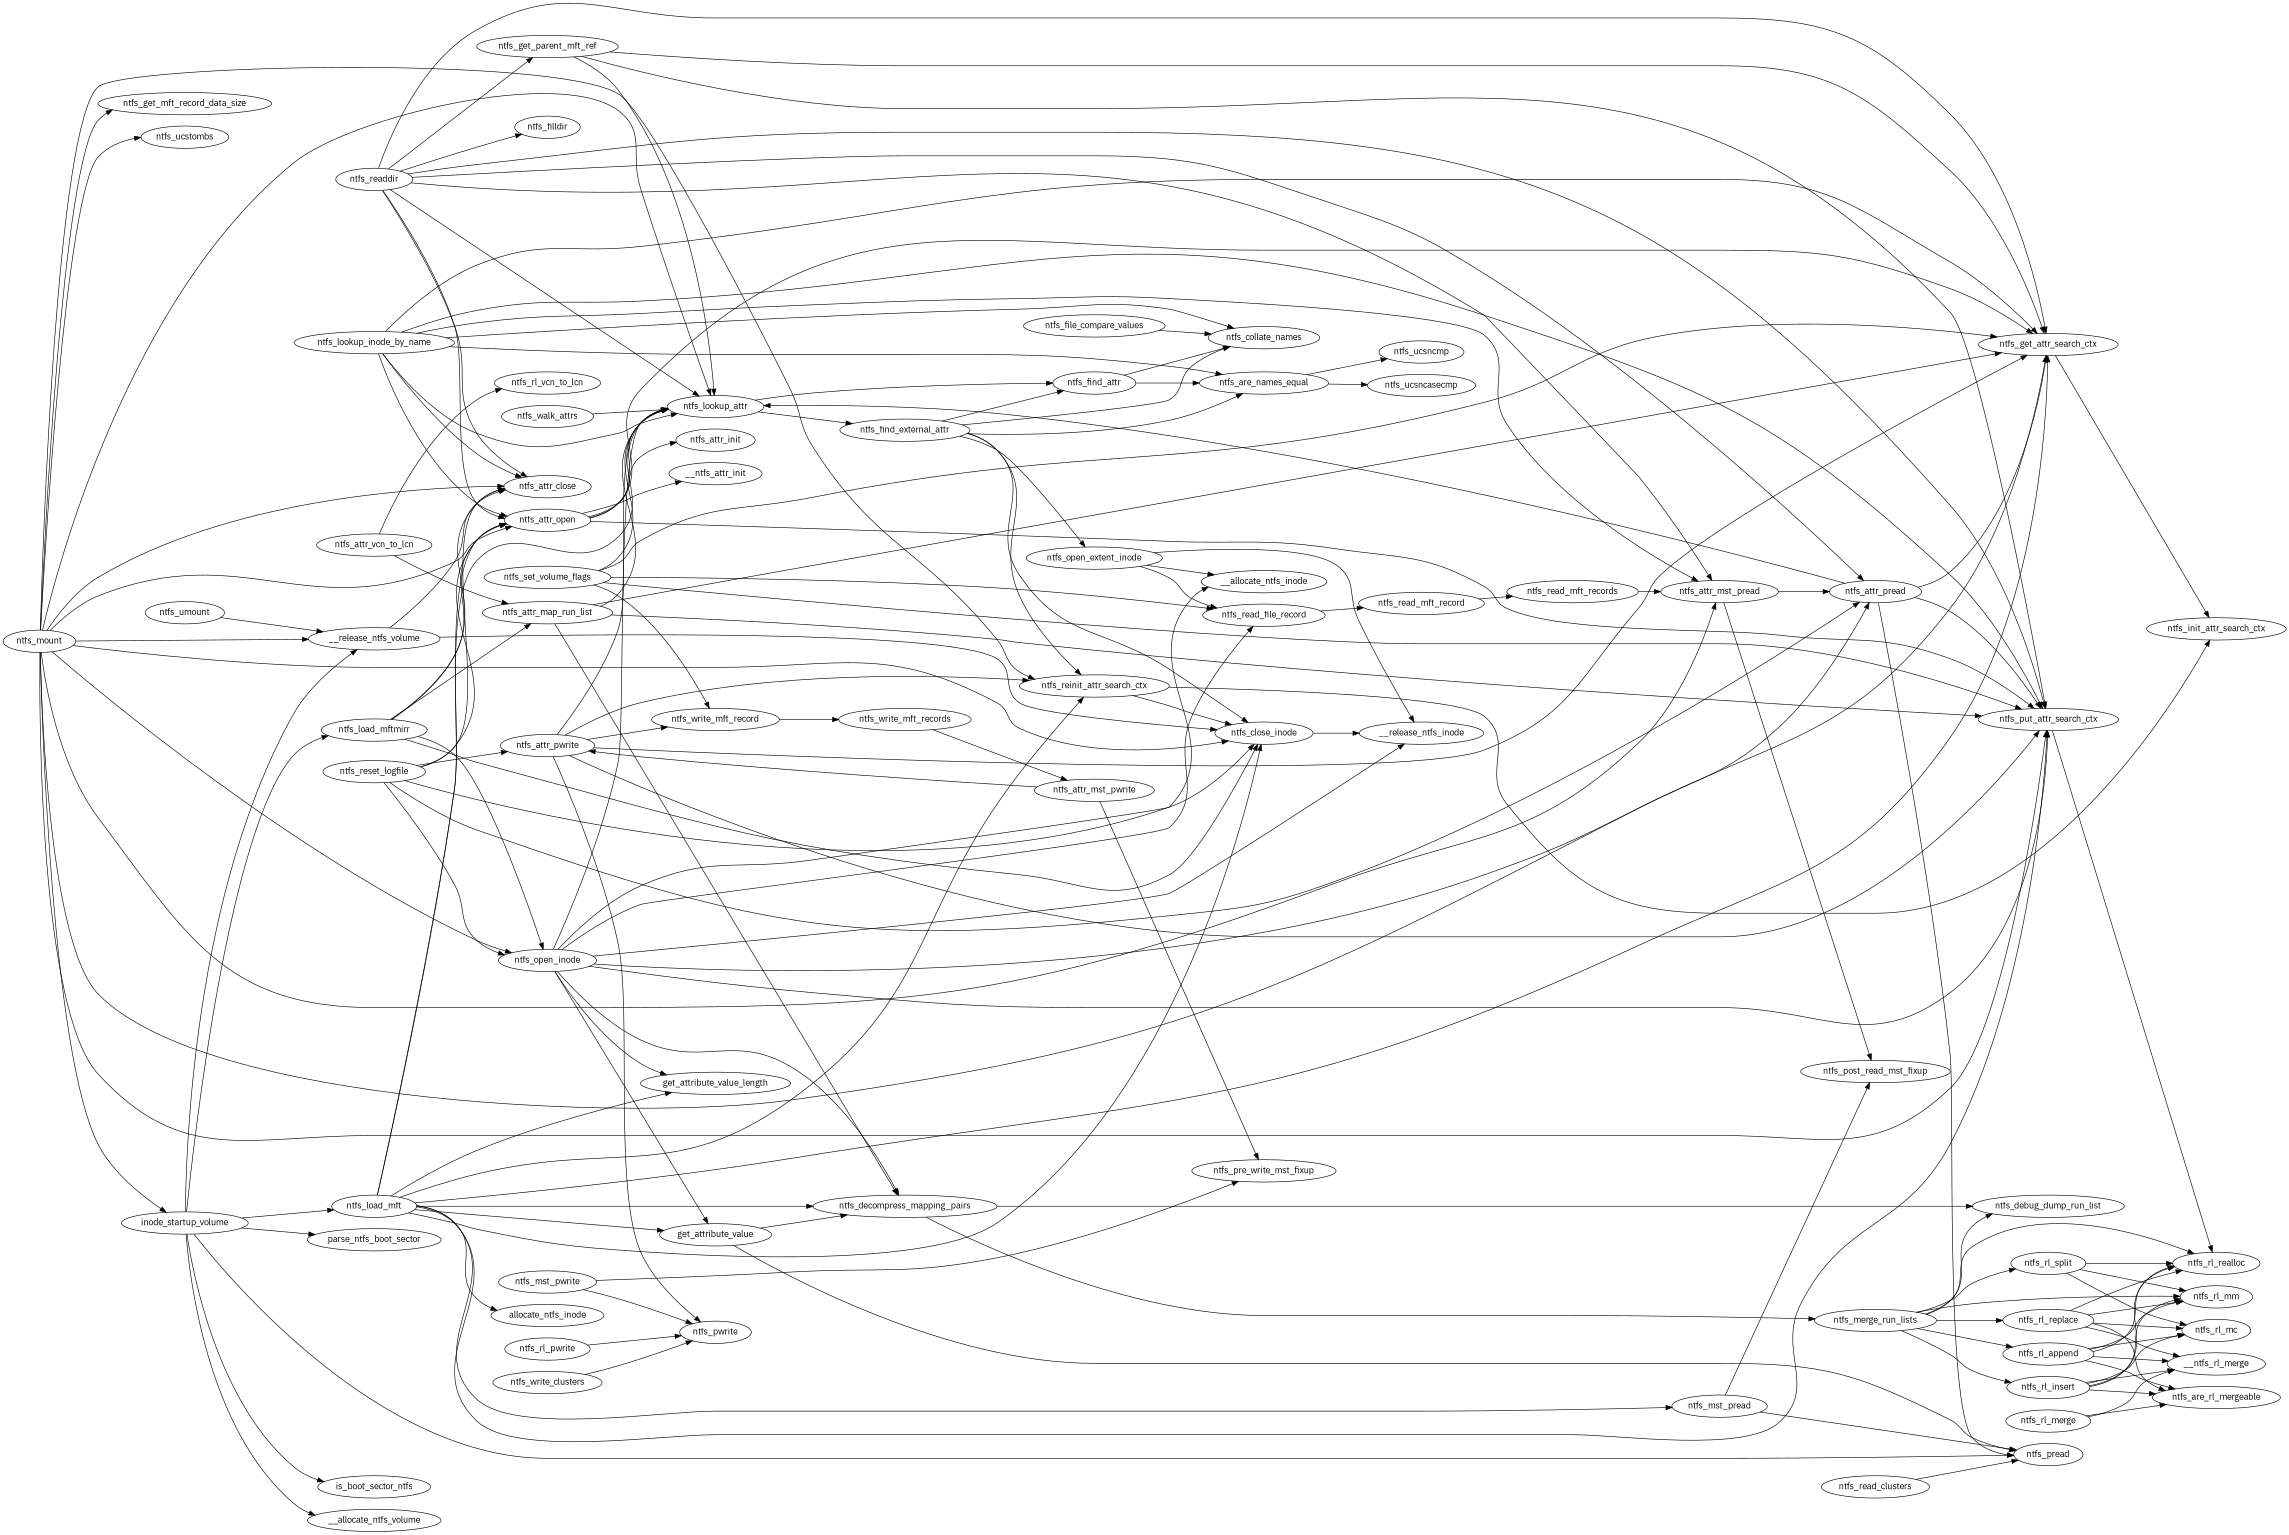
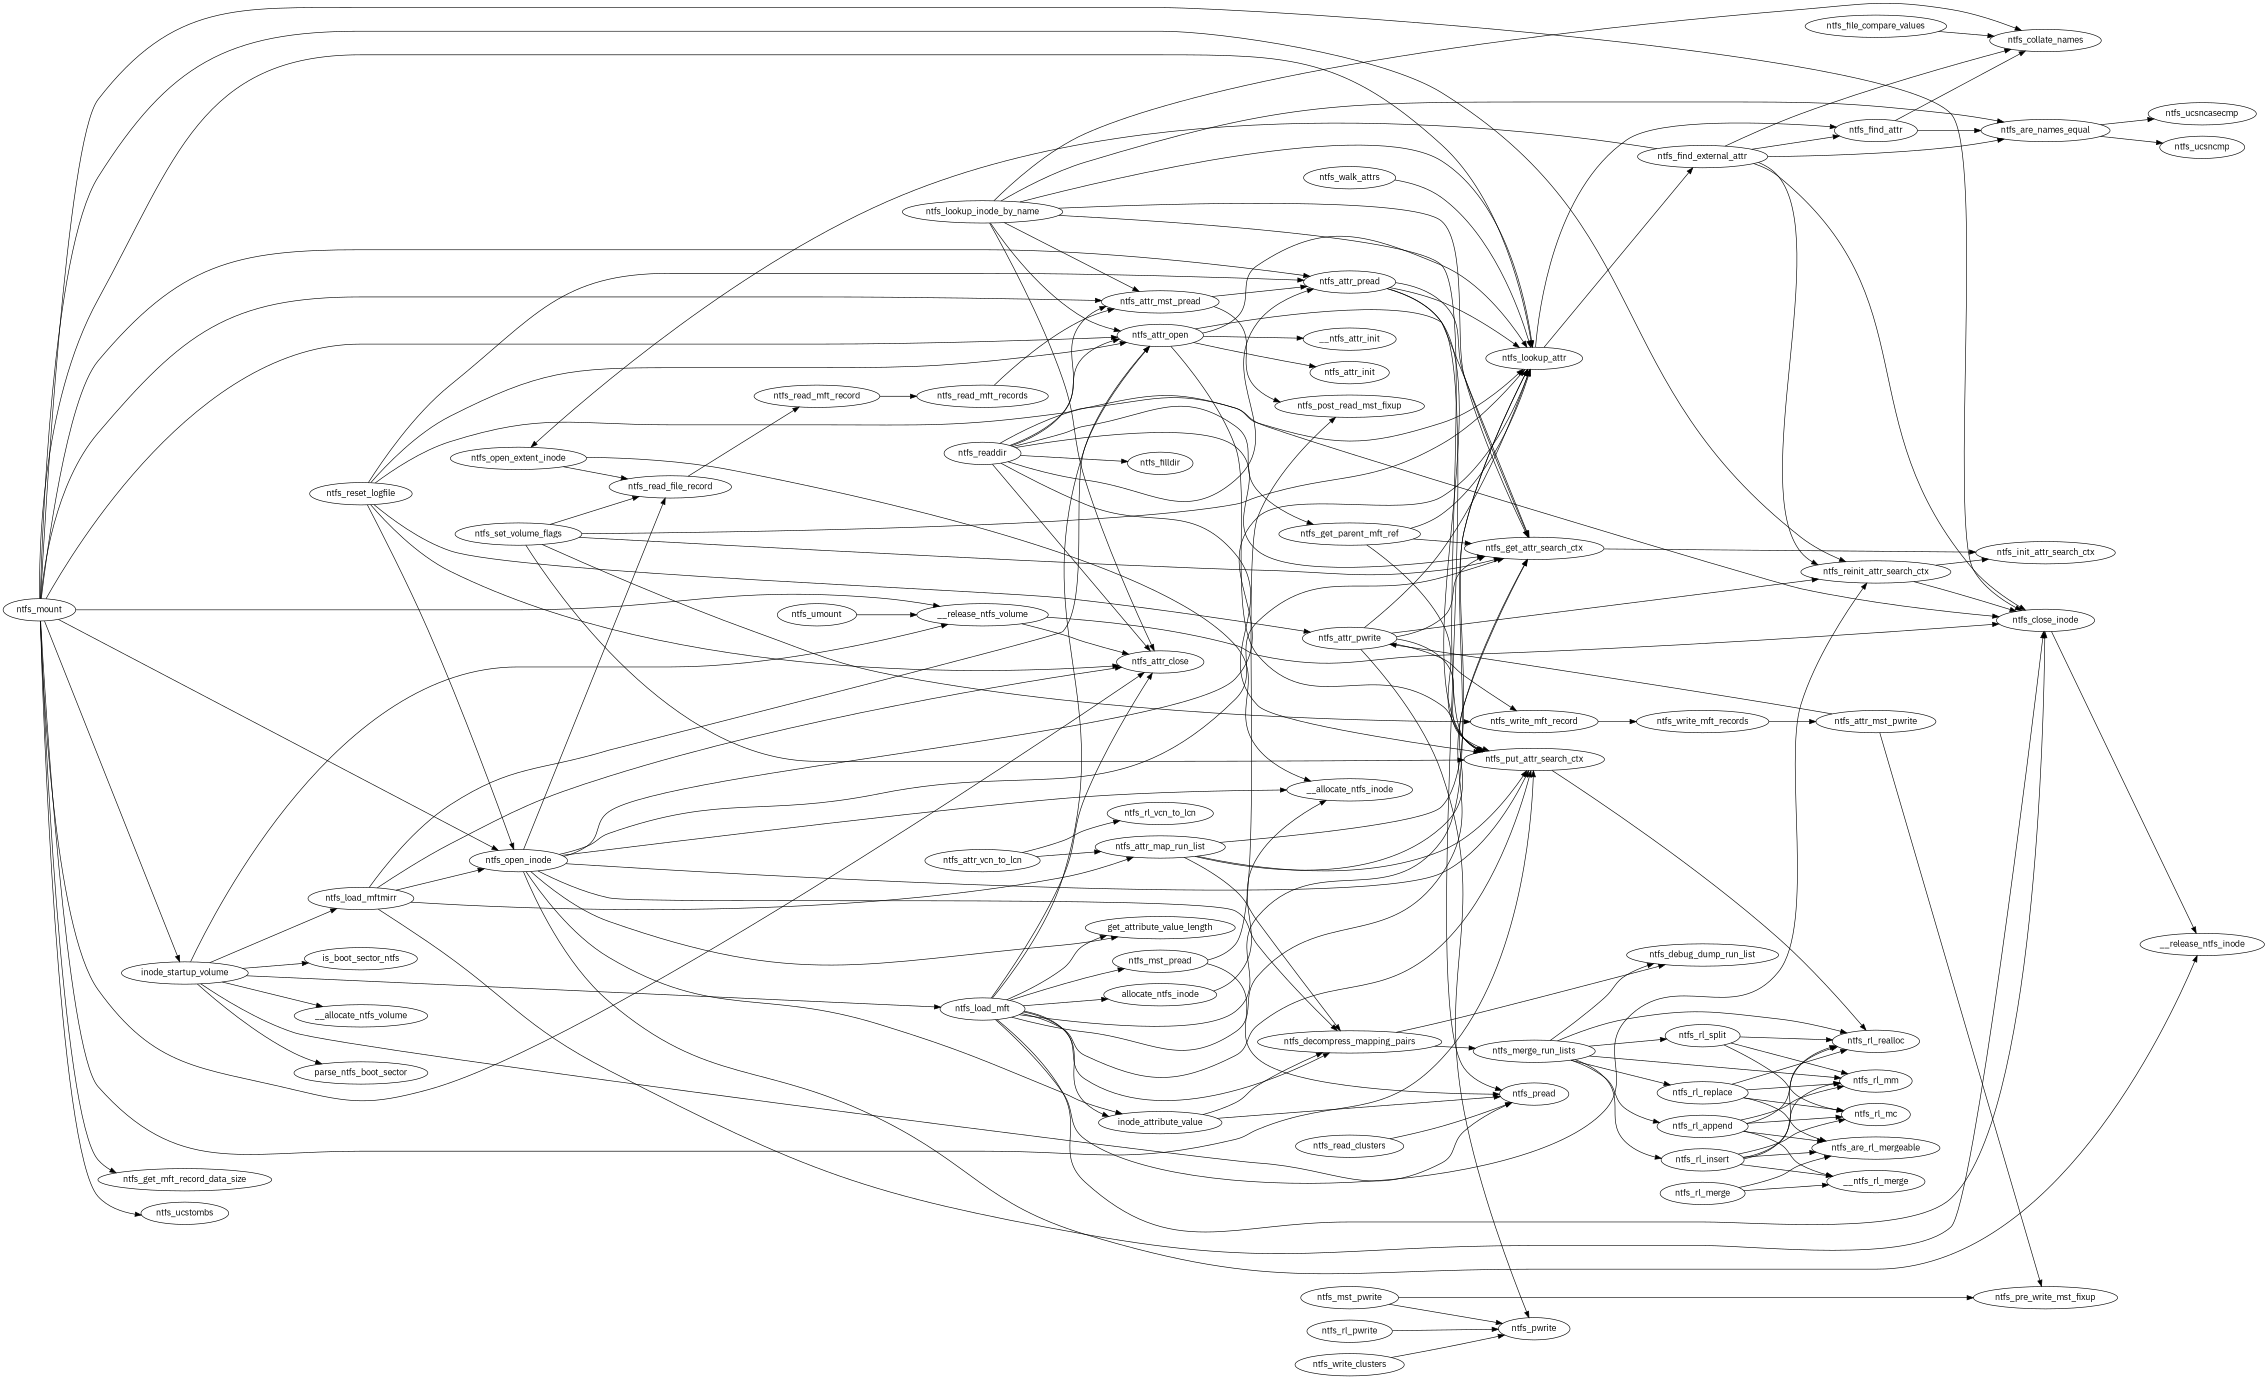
edge "ntfs_open_extent_inode" -> "__release_ntfs_inode": removed
edge "ntfs_load_mft" -> "ntfs_attr_close": added
edge "allocate_ntfs_inode" -> "__allocate_ntfs_inode": added
node "get_attribute_value": label "get_attribute_value" -> "inode_attribute_value"
edge "ntfs_rl_replace" -> "__ntfs_rl_merge": removed
